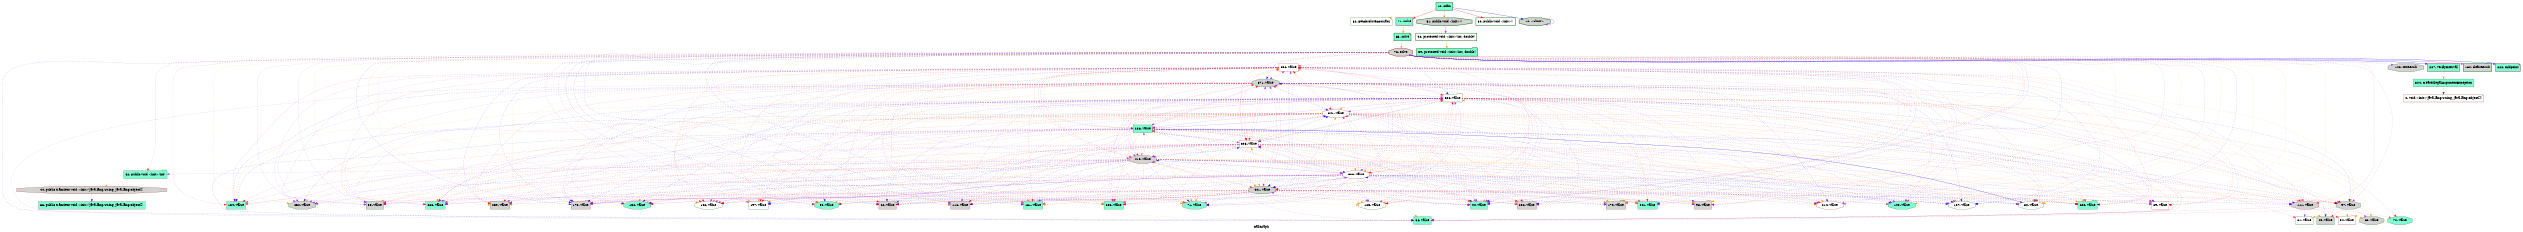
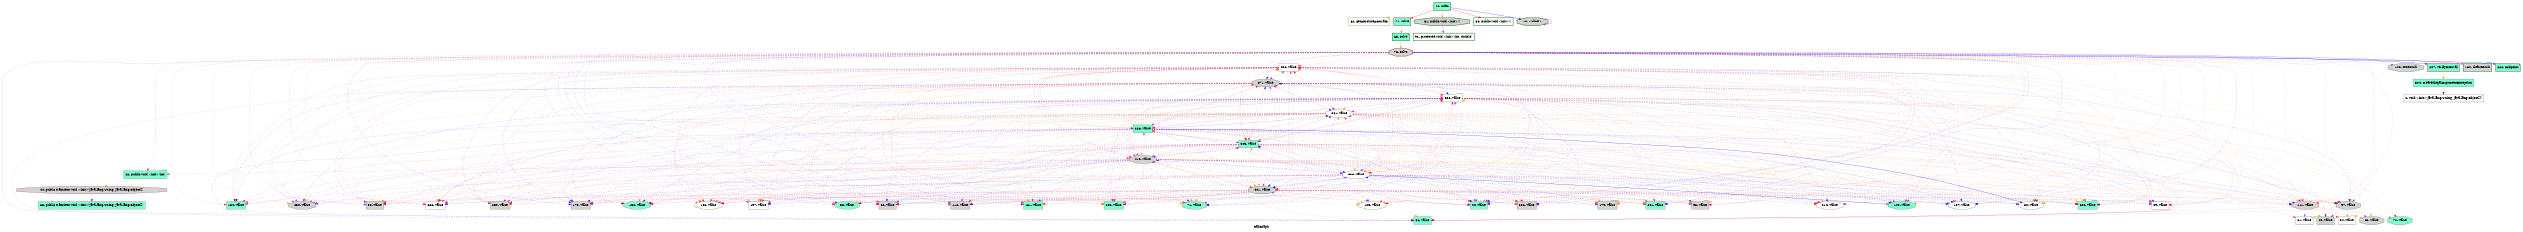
node "59: protected void <init>(int, double)": removed
edge "305: value" -> "371: value": color purple -> blue
node "305: value": fillcolor white -> aquamarine
edge "386: value" -> "170: value": style solid -> dotted
edge "386: value" -> "143: value": style dotted -> solid
node "268: value": fillcolor aquamarine -> white
node "170: value": shape folder -> note
